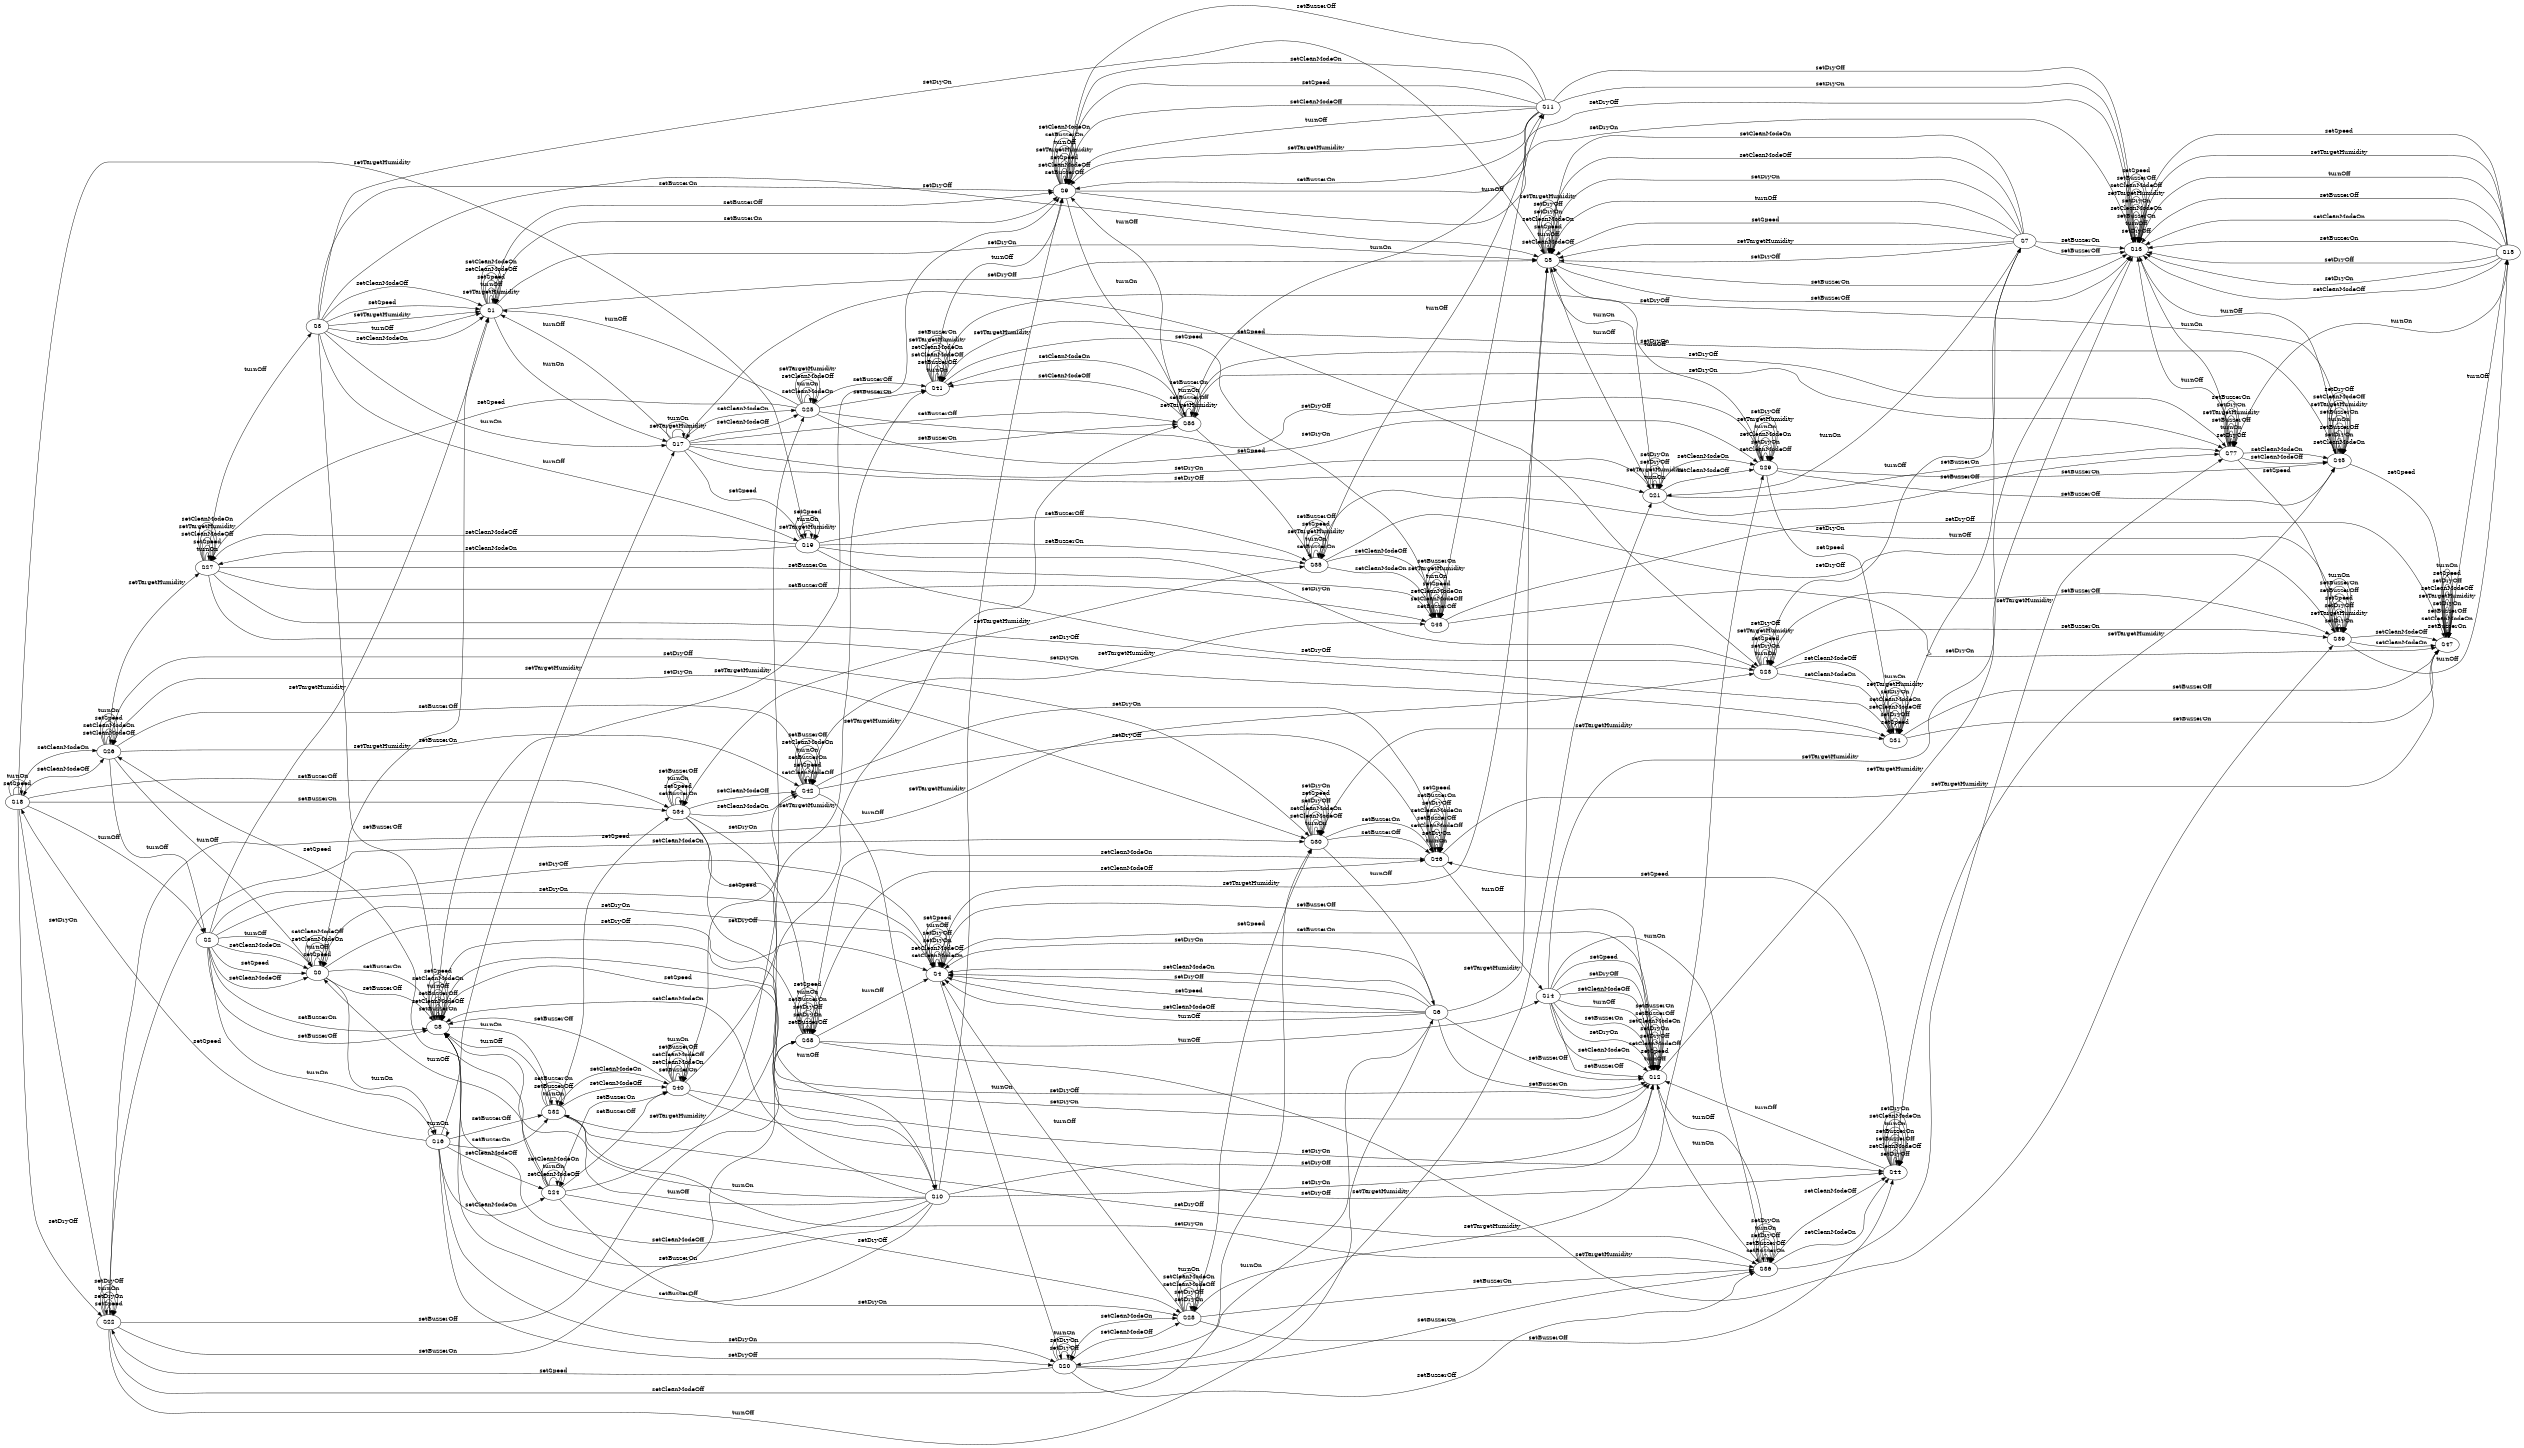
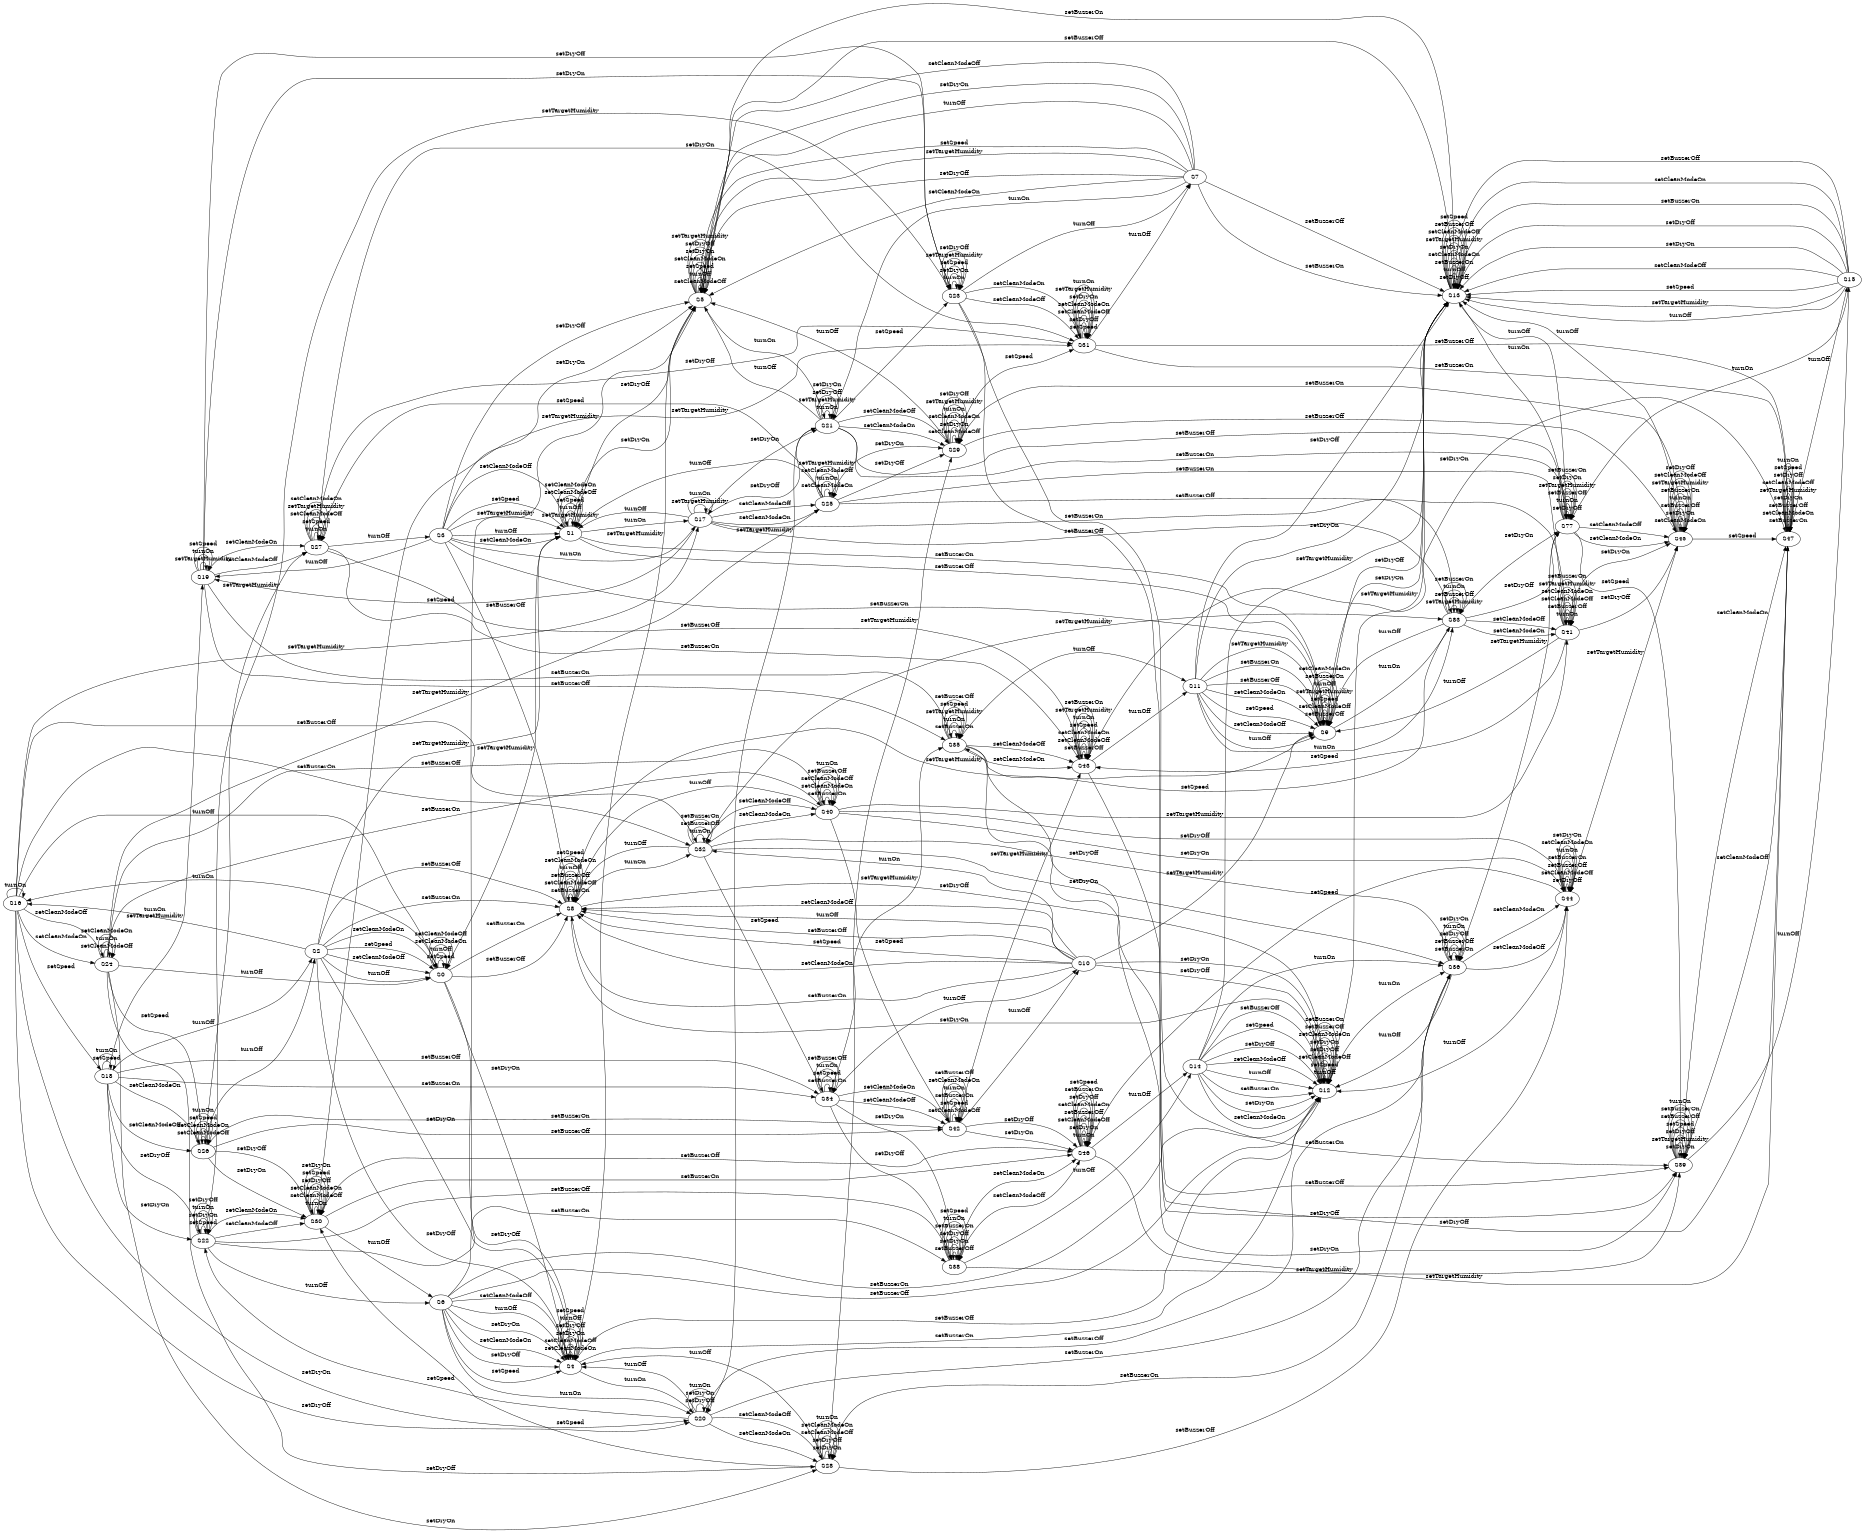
edge "S17" -> "S23": now "S21" -> "S23"
edge "S26" -> "S0": now "S16" -> "S0"
edge "S38" -> "S4": now "S20" -> "S4"
edge "S40" -> "S8": label "setBuzzerOff" -> "turnOff"
